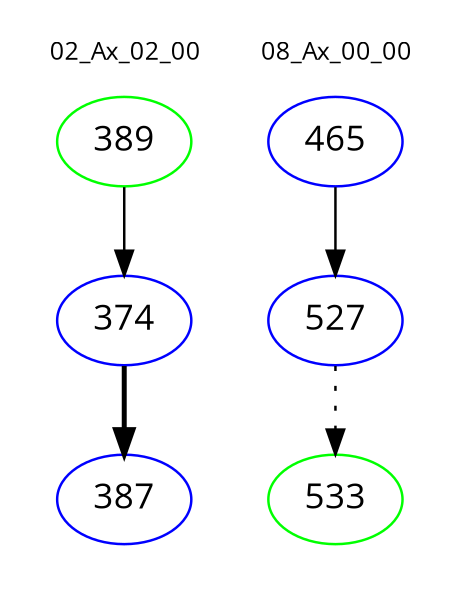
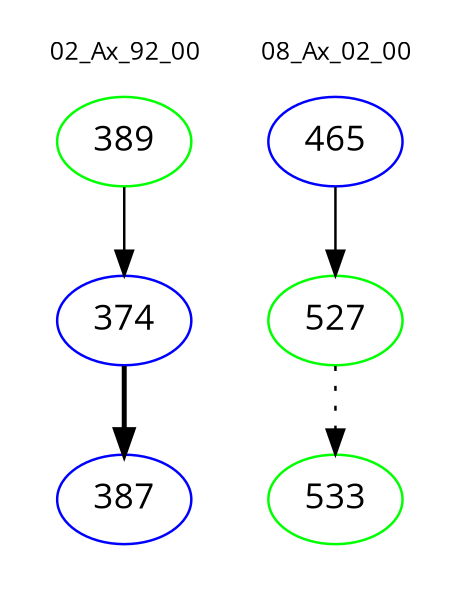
cluster "02_Ax_02_00": label "02_Ax_02_00" -> "02_Ax_92_00"
cluster "08_Ax_00_00": label "08_Ax_00_00" -> "08_Ax_02_00"
node "527": color blue -> green
